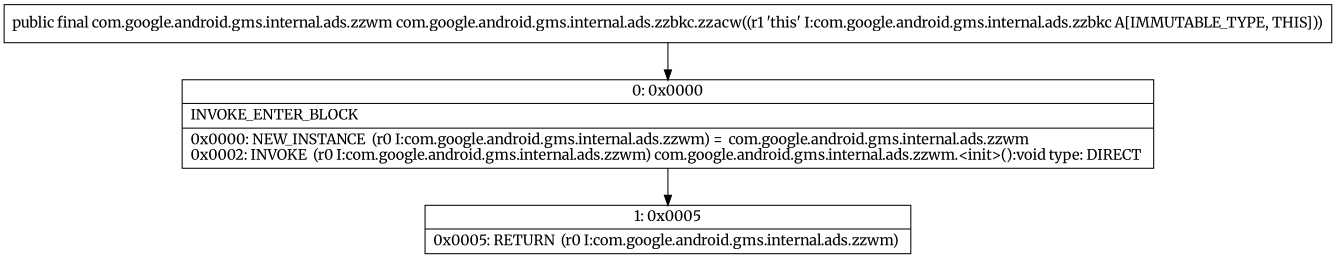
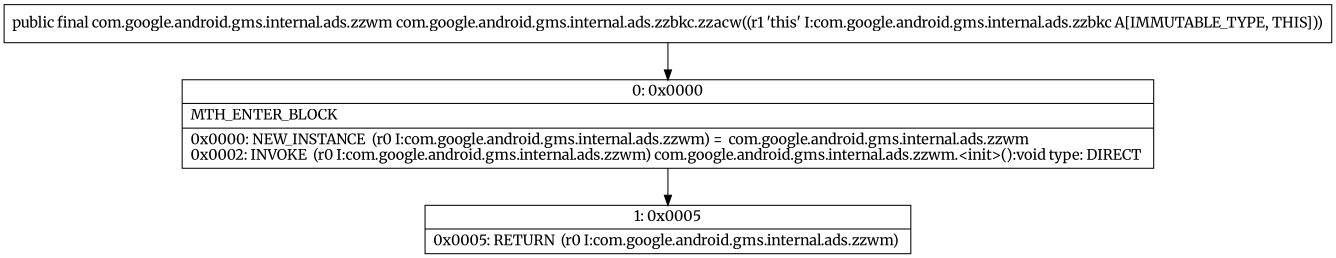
node "0: 0x0000": text "INVOKE_ENTER_BLOCK" -> "MTH_ENTER_BLOCK"
